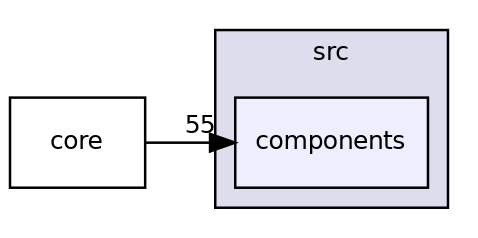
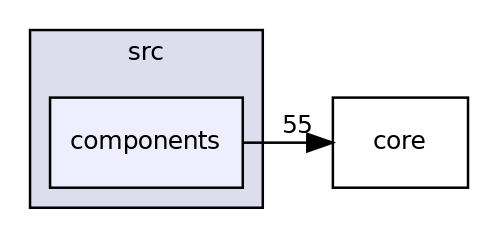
edge "core" -> "components": reversed
